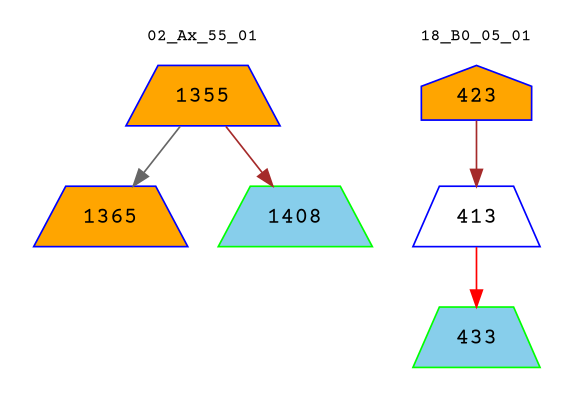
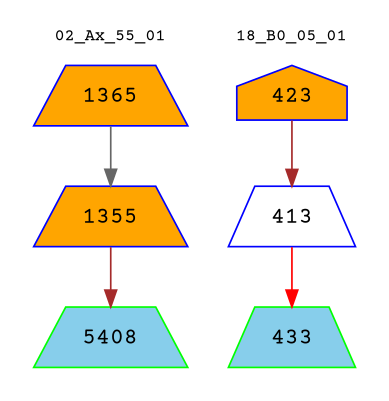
edge "1355" -> "1365": reversed
node "1408": label "1408" -> "5408"
